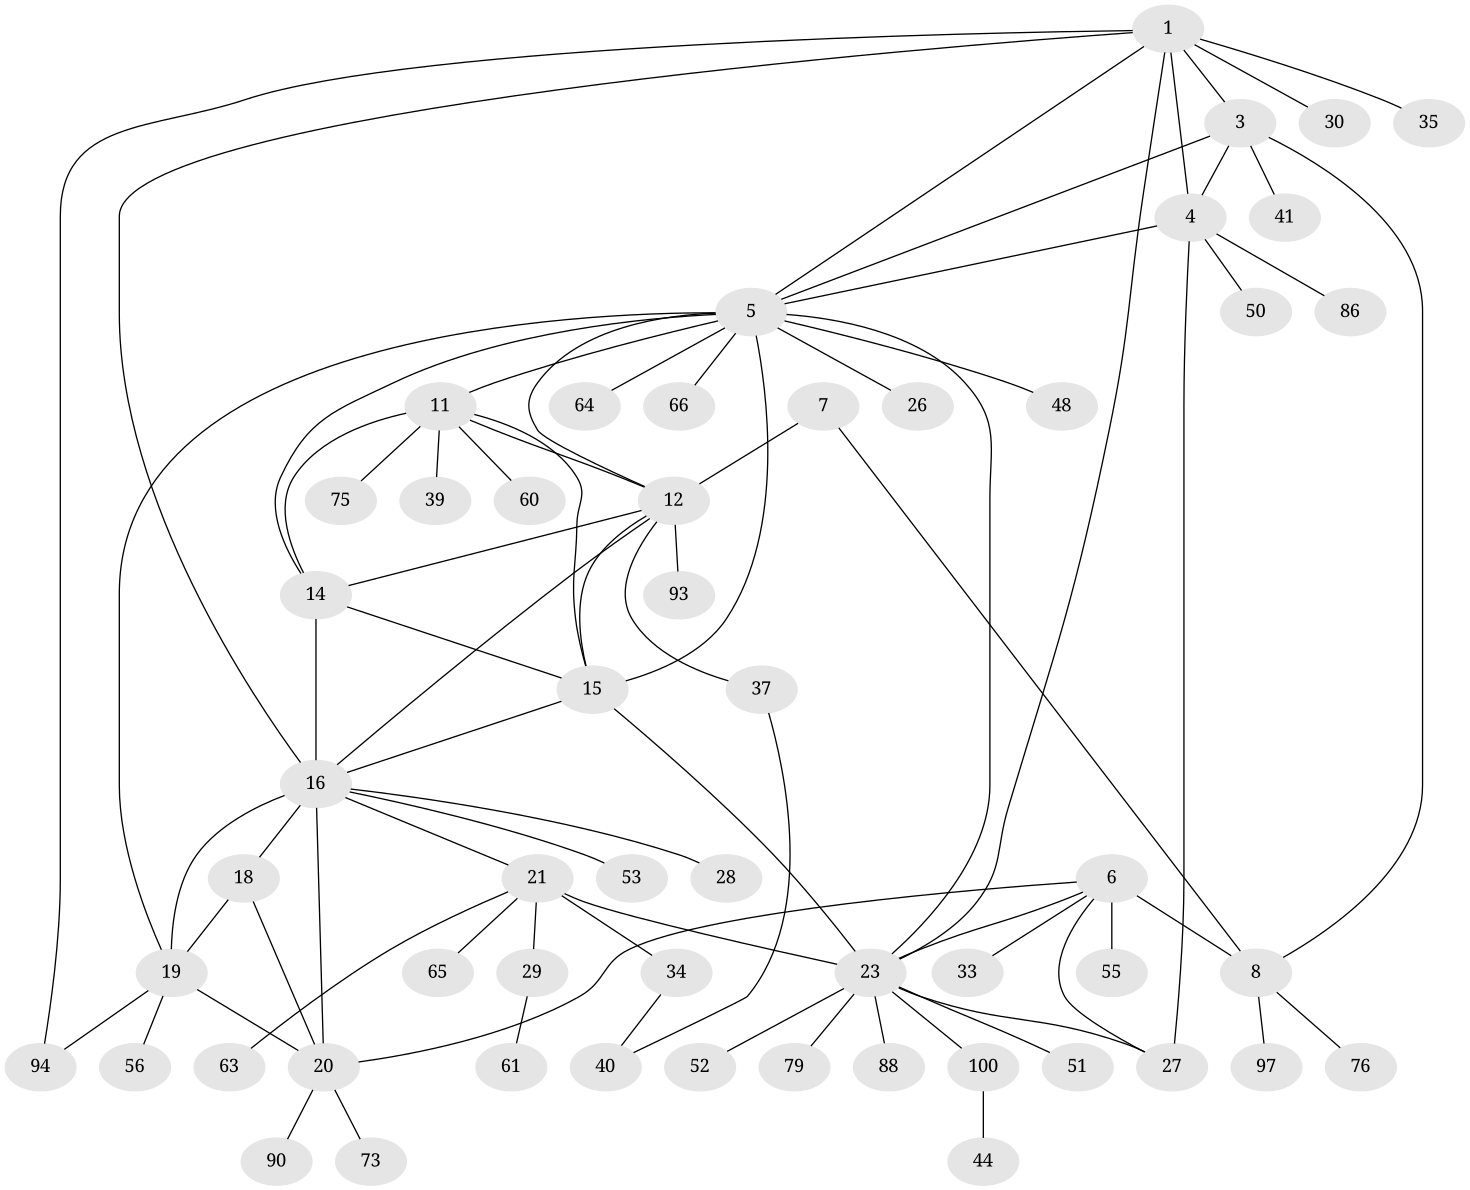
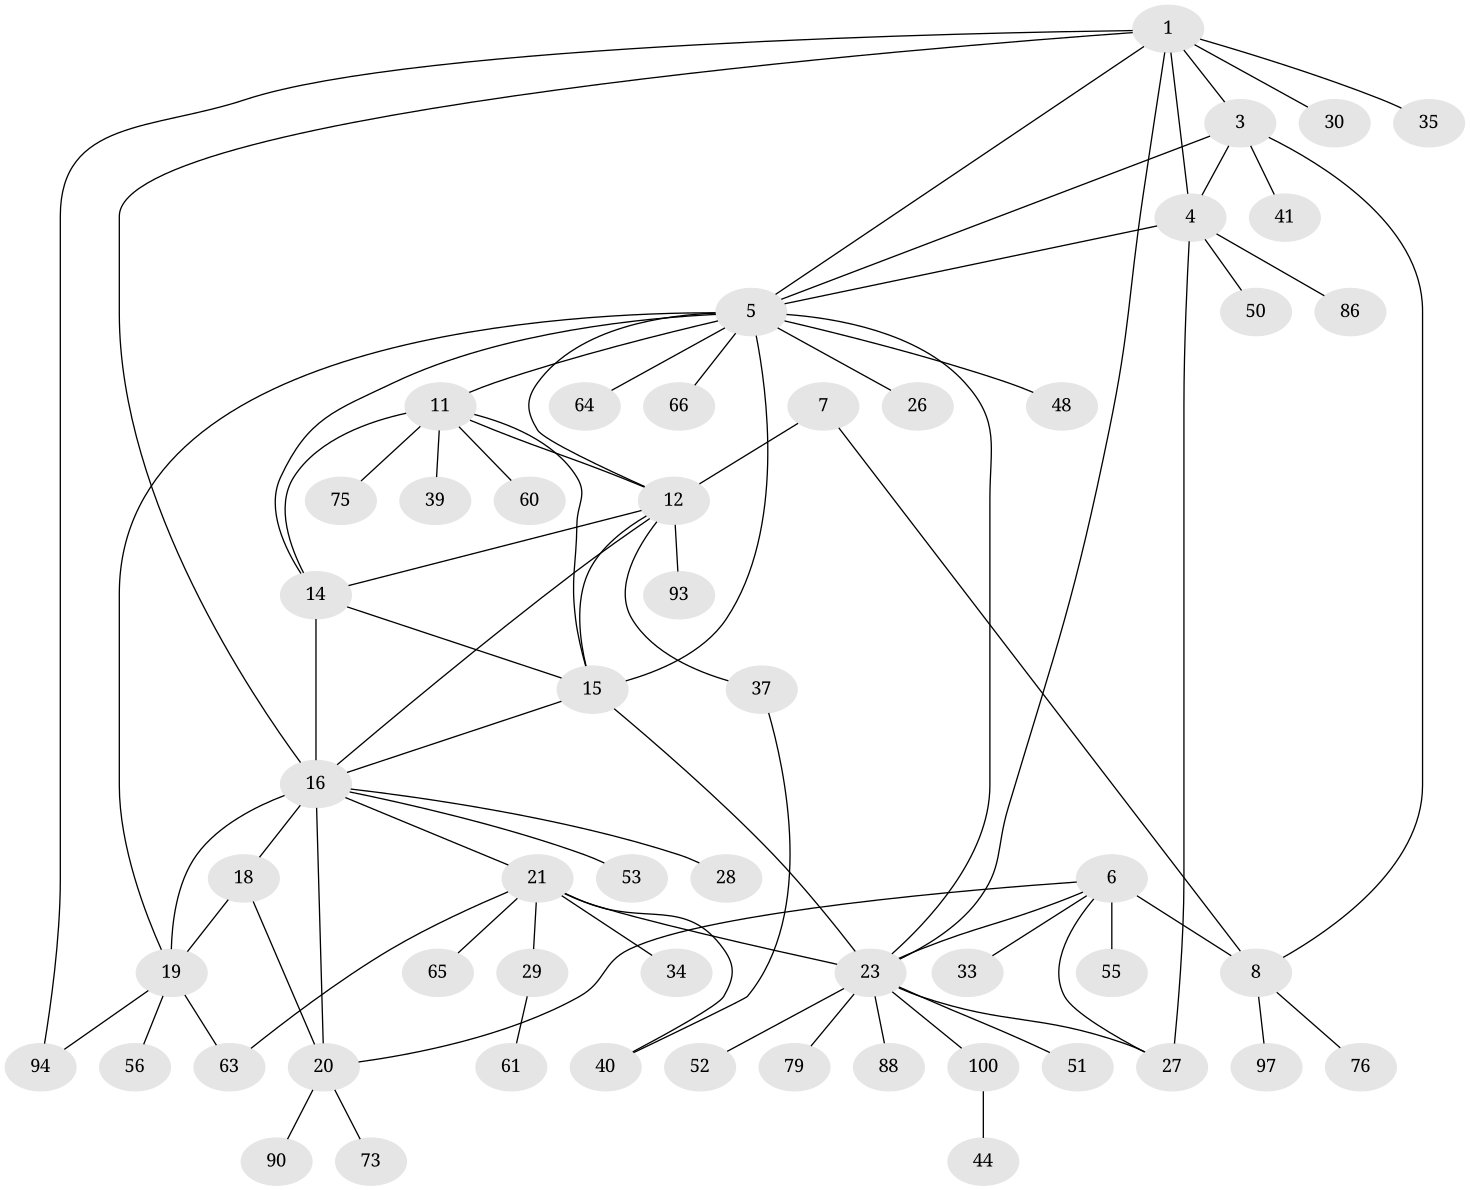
edge "19" -- "20": now "19" -- "63"
edge "34" -- "40": now "21" -- "40"
